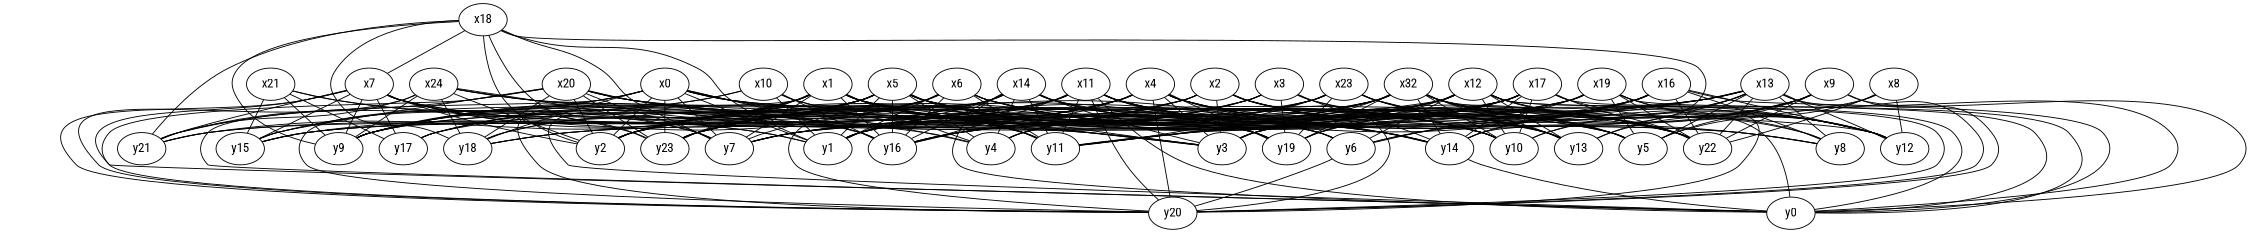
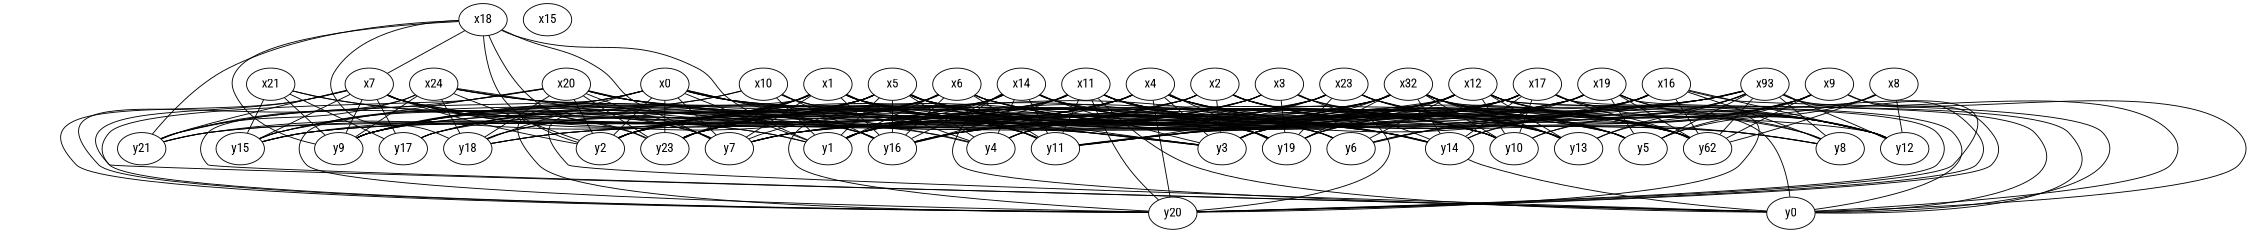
node "x15": added
edge "x18" -- "y14": removed
node "x13": label "x13" -> "x93"
node "y22": label "y22" -> "y62"
edge "y6" -- "y20": now "x17" -- "y20"
